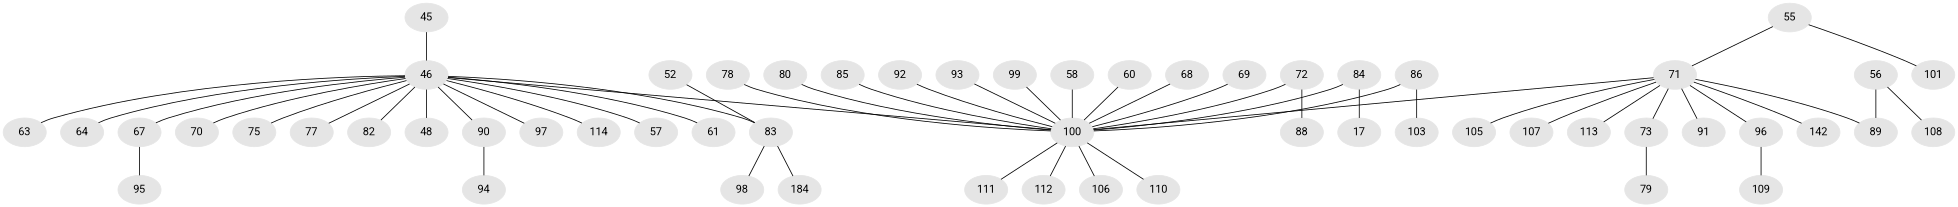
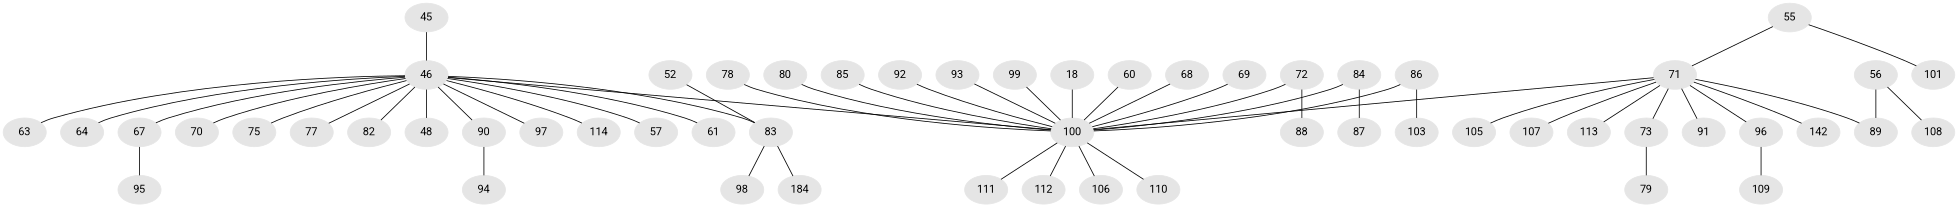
node "58": label "58" -> "18"
node "17": label "17" -> "87"
